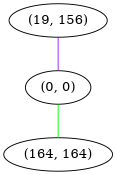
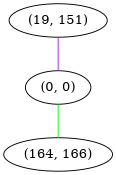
node "(19, 156)": label "(19, 156)" -> "(19, 151)"
node "(164, 164)": label "(164, 164)" -> "(164, 166)"
